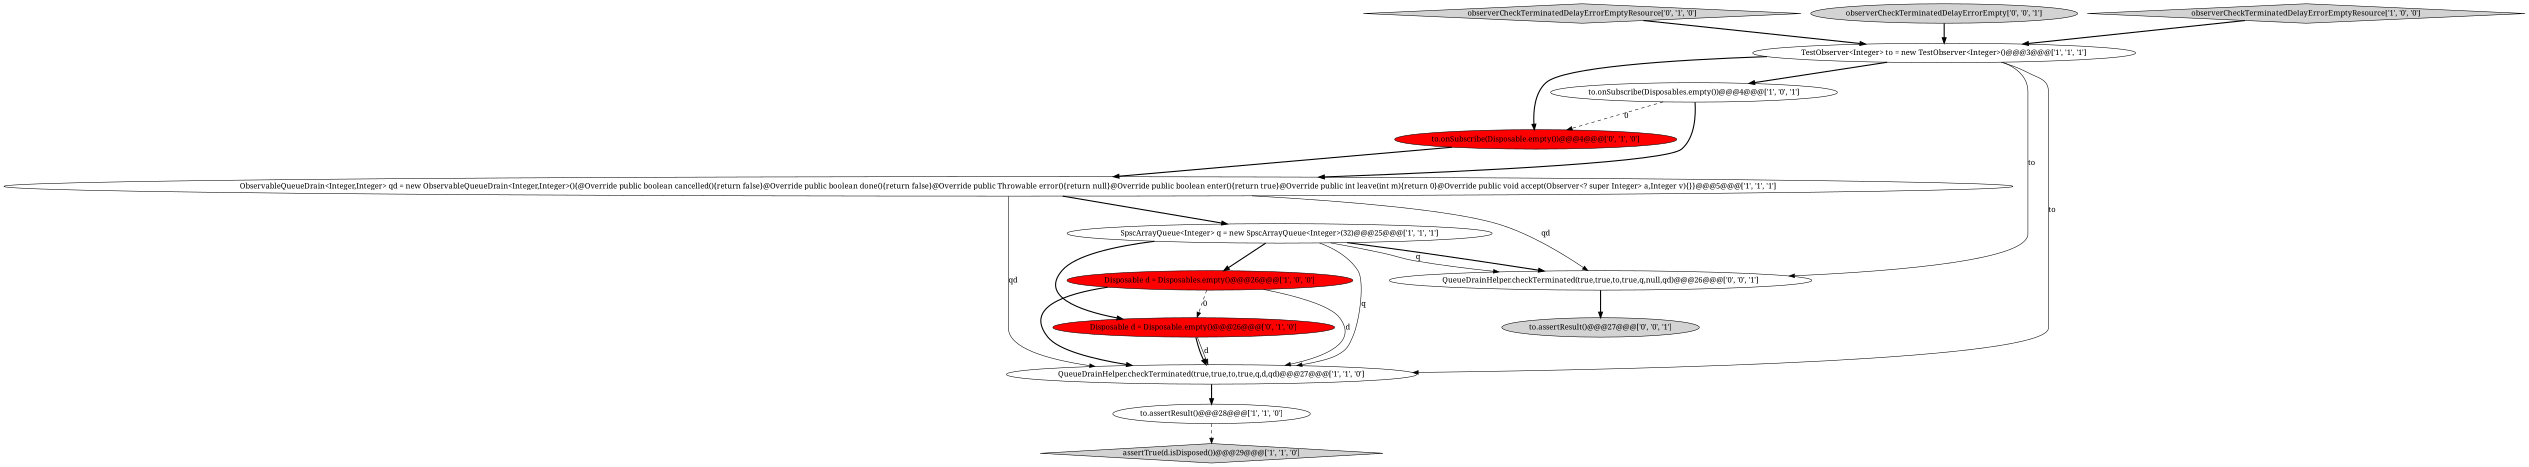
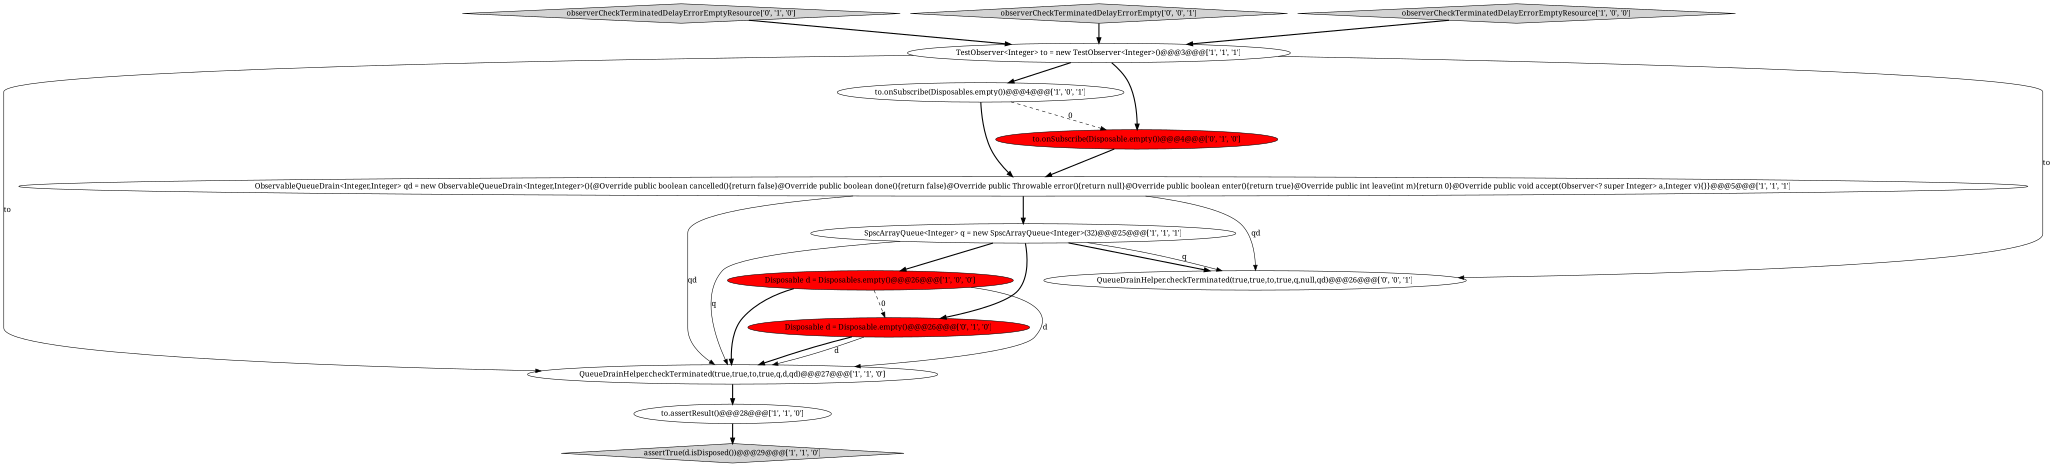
node "observerCheckTerminatedDelayErrorEmpty['0', '0', '1']": shape ellipse -> diamond
node "to.assertResult()@@@27@@@['0', '0', '1']": removed
edge "to.assertResult()@@@28@@@['1', '1', '0']" -> "assertTrue(d.isDisposed())@@@29@@@['1', '1', '0']": style dashed -> bold
